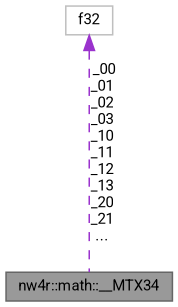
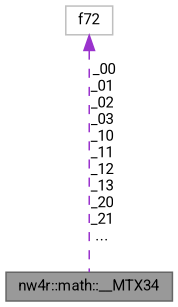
node "f32": label "f32" -> "f72"
